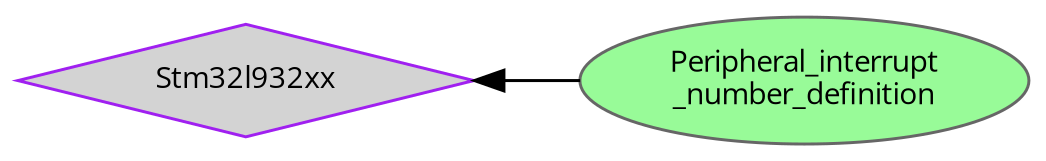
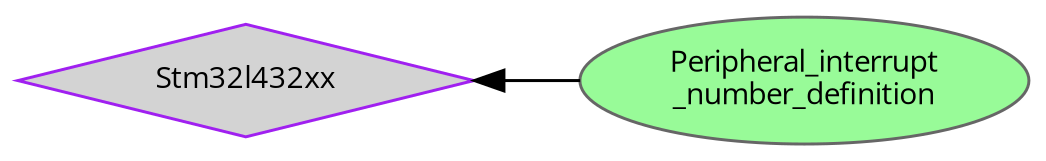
node "Stm32l932xx": label "Stm32l932xx" -> "Stm32l432xx"
